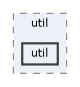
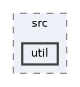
cluster "util": label "util" -> "src"
